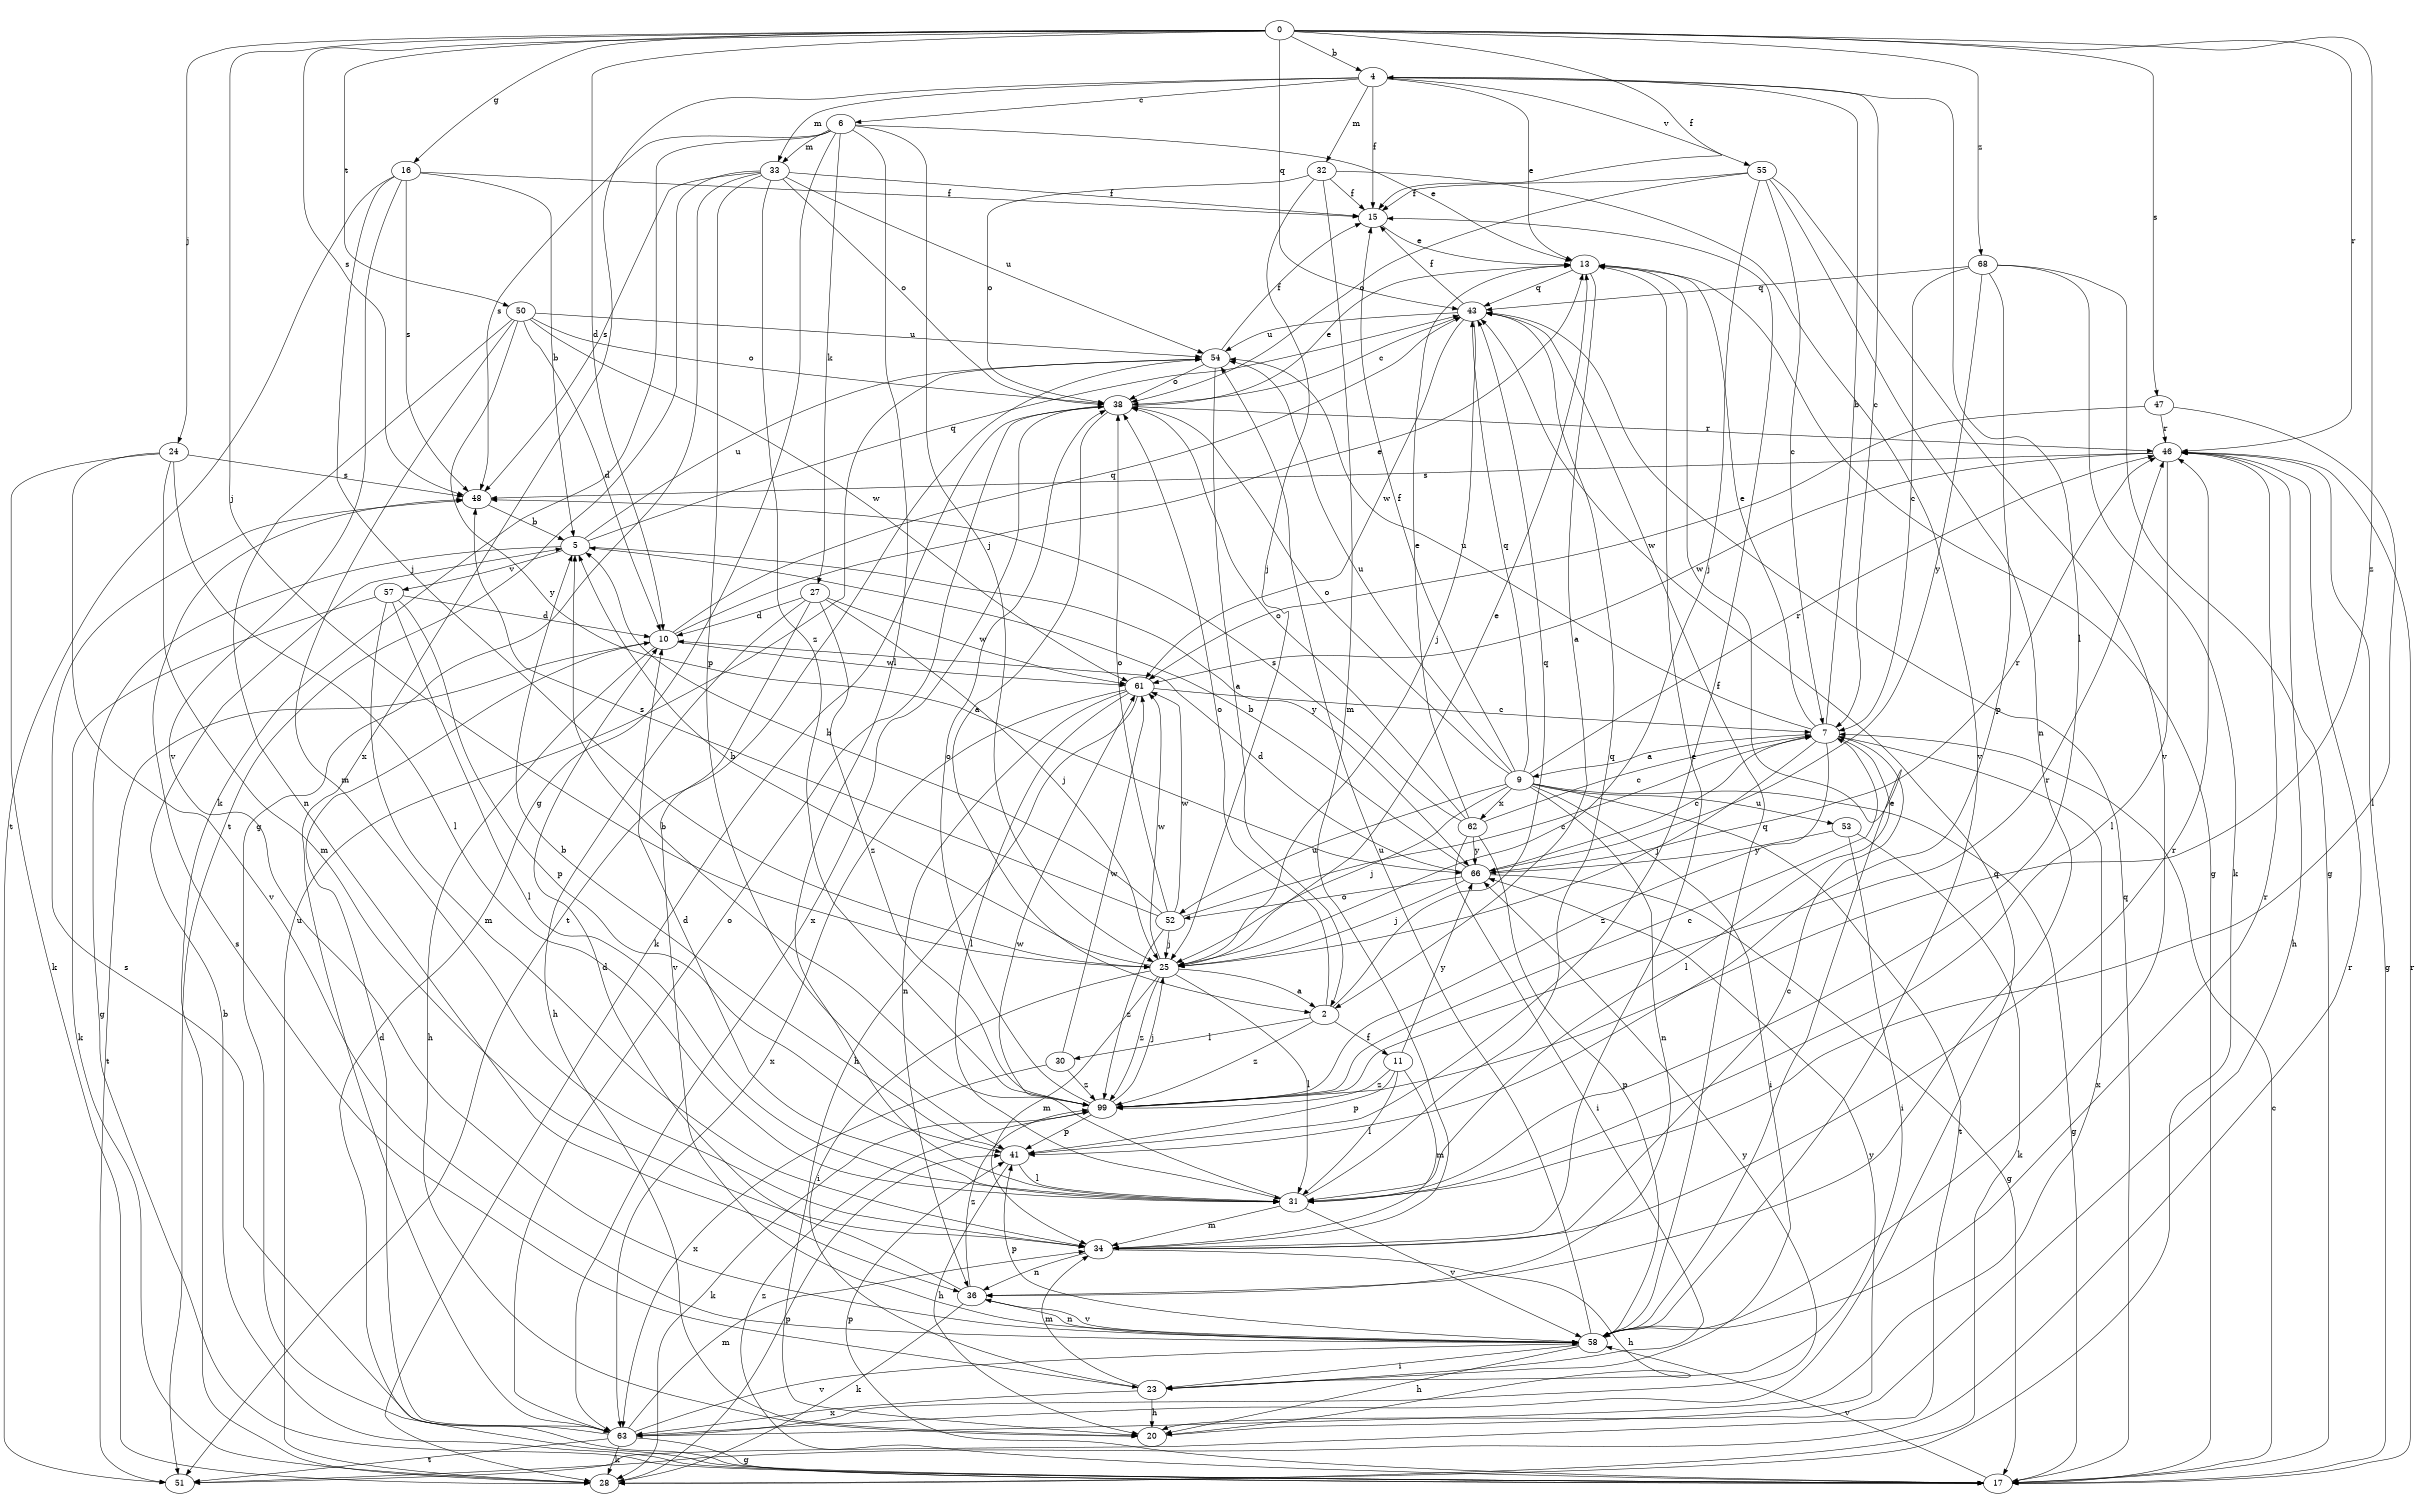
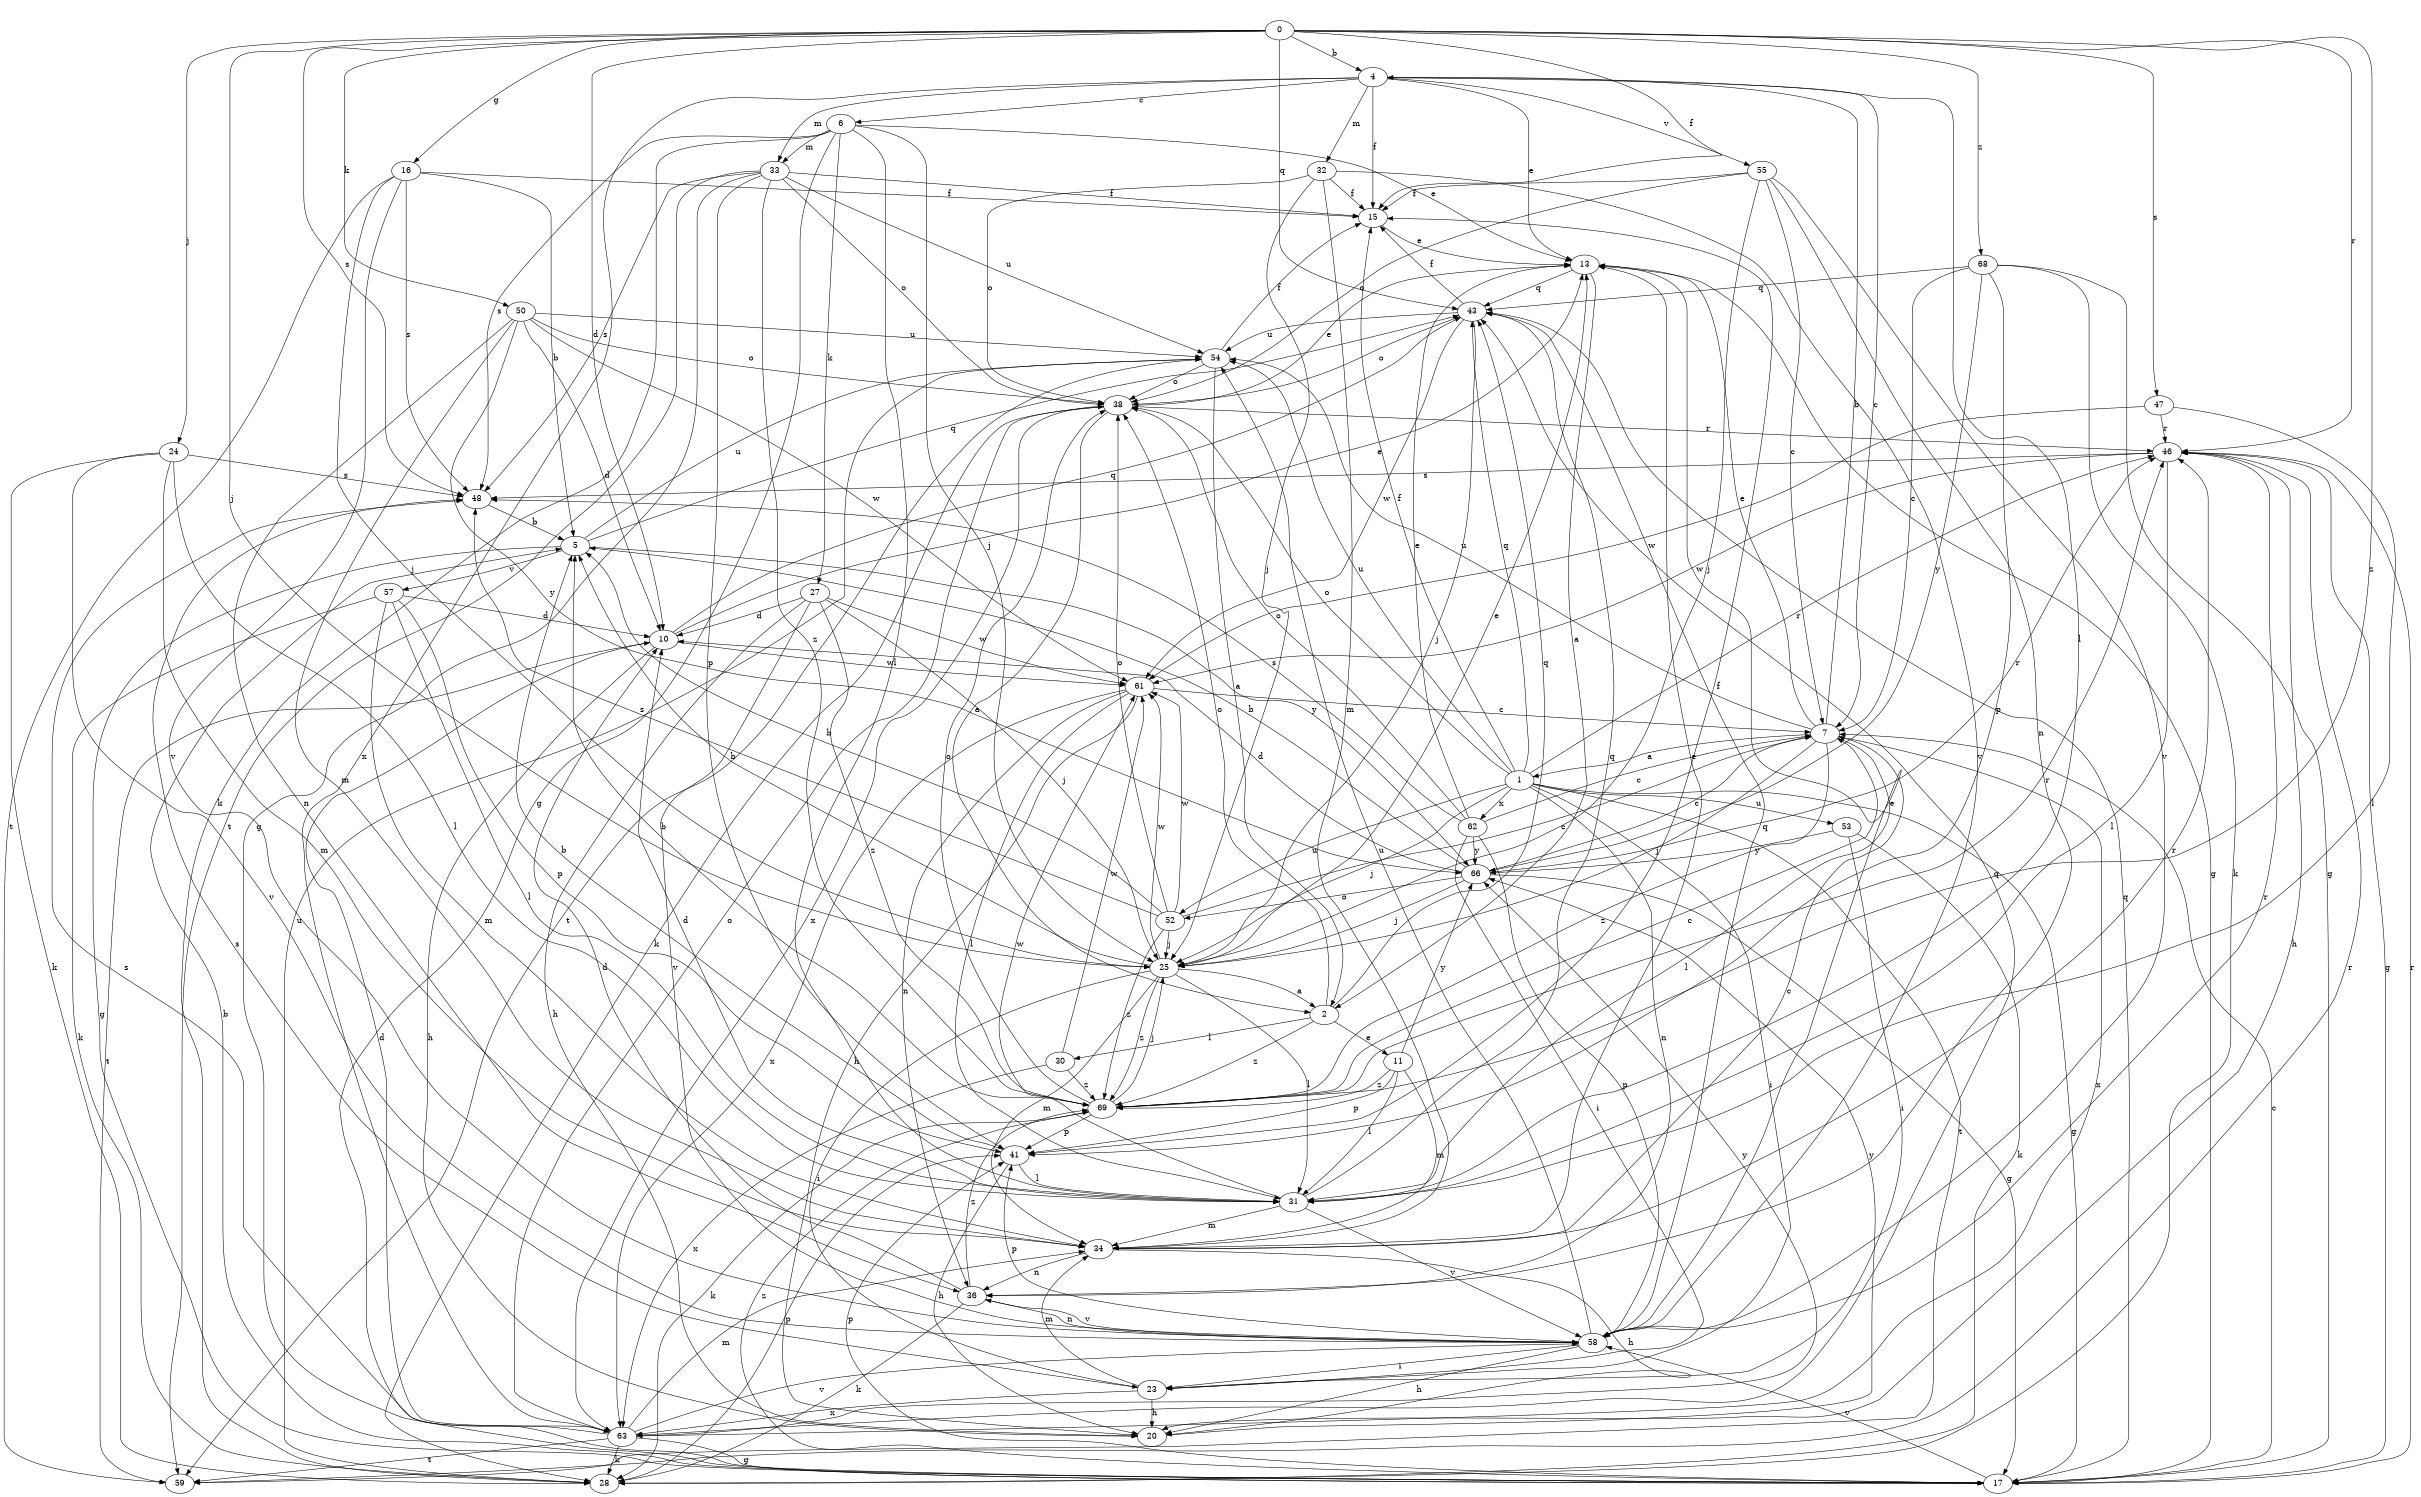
edge "0" -> "50": label "t" -> "k"
edge "43" -> "38": label "c" -> "o"
node "9": label "9" -> "1"
edge "2" -> "11": label "f" -> "e"
node "99": label "99" -> "69"
node "51": label "51" -> "59"
